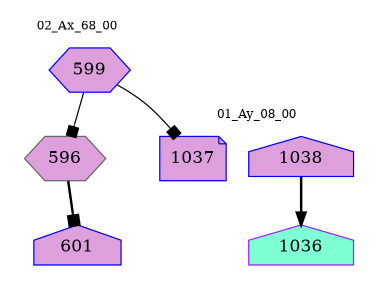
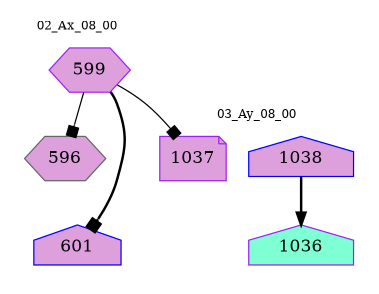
cluster "02_Ax_68_00": label "02_Ax_68_00" -> "02_Ax_08_00"
node "599": color blue -> purple
cluster "01_Ay_08_00": label "01_Ay_08_00" -> "03_Ay_08_00"
node "1037": color blue -> purple
edge "596" -> "601": now "599" -> "601"
